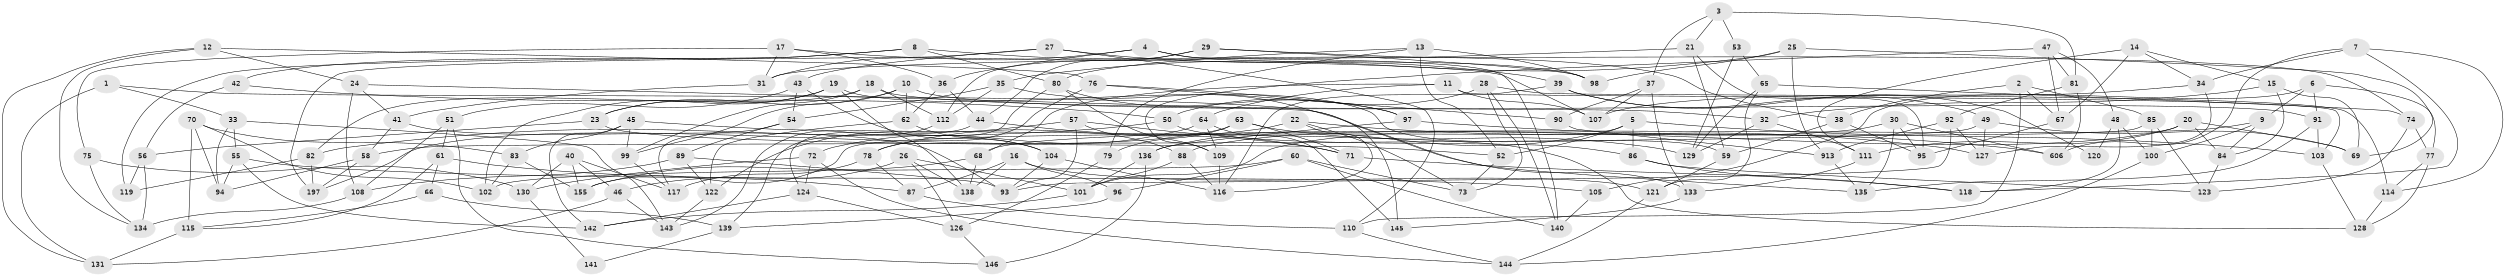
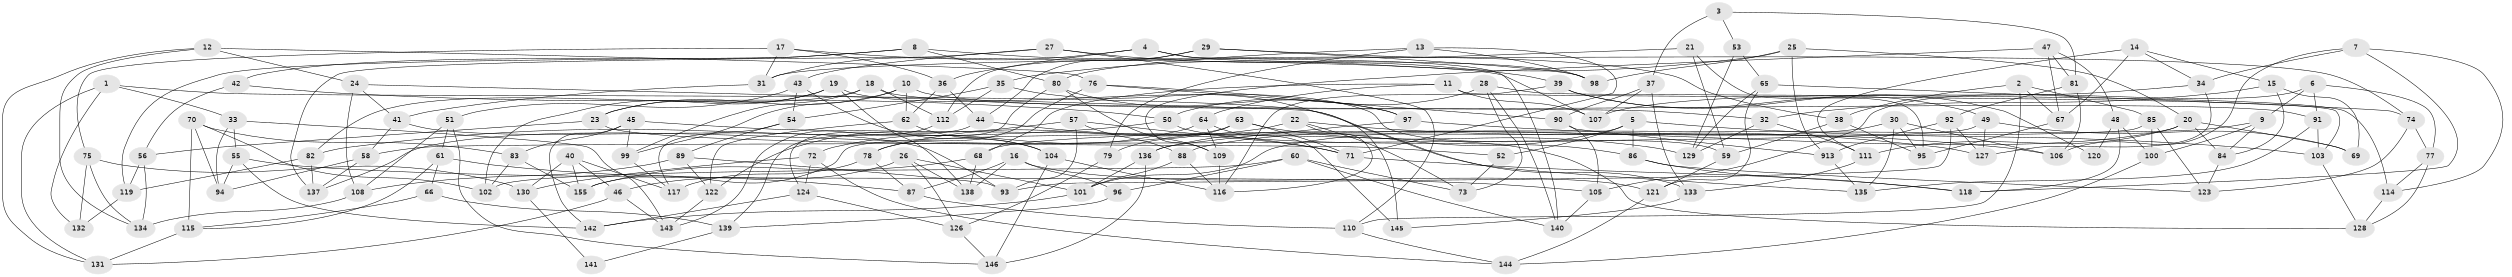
edge "3" -- "21": removed
edge "25" -- "69": now "25" -- "20"
edge "13" -- "52": now "13" -- "71"
edge "90" -- "105": added
node "606": label "606" -> "106"
edge "104" -- "93": now "104" -- "146"
node "197": label "197" -> "137"
node "132": added
